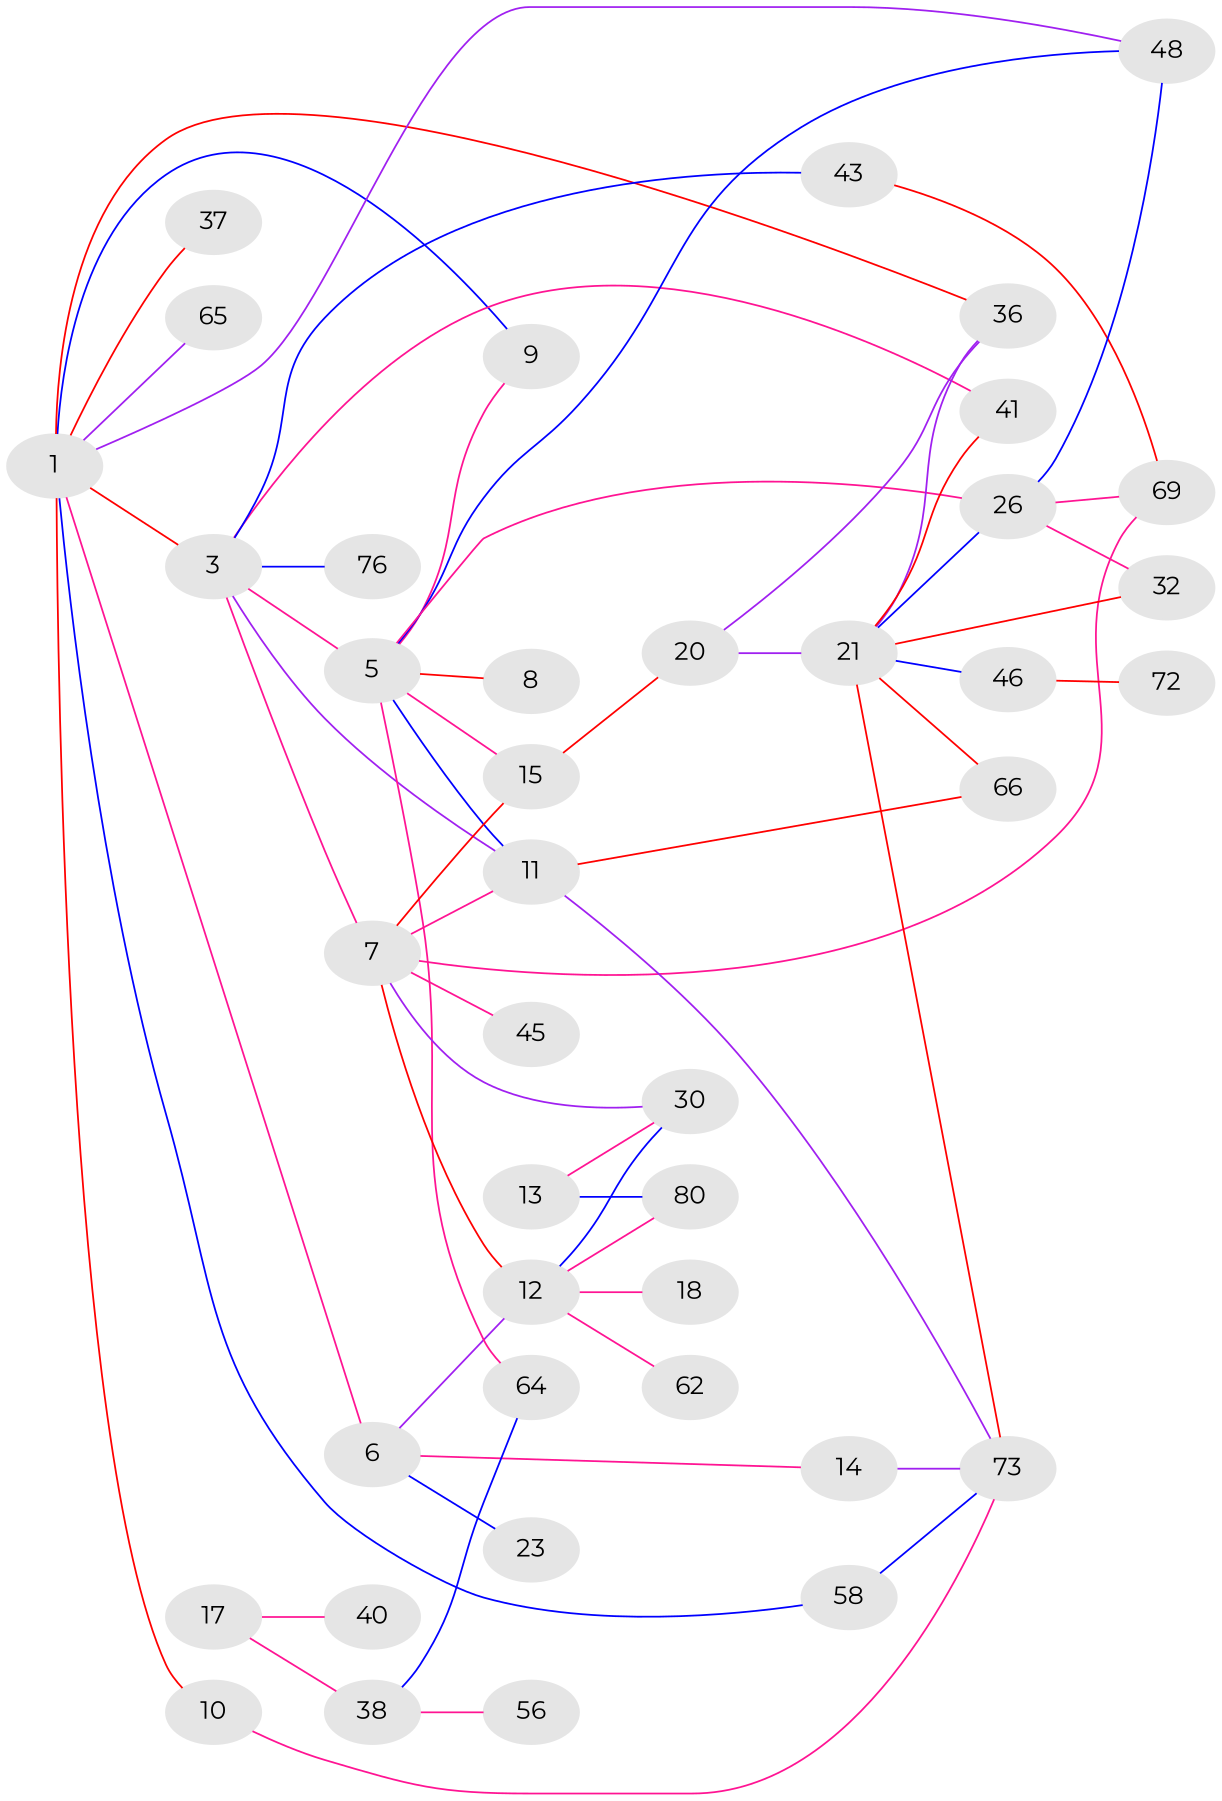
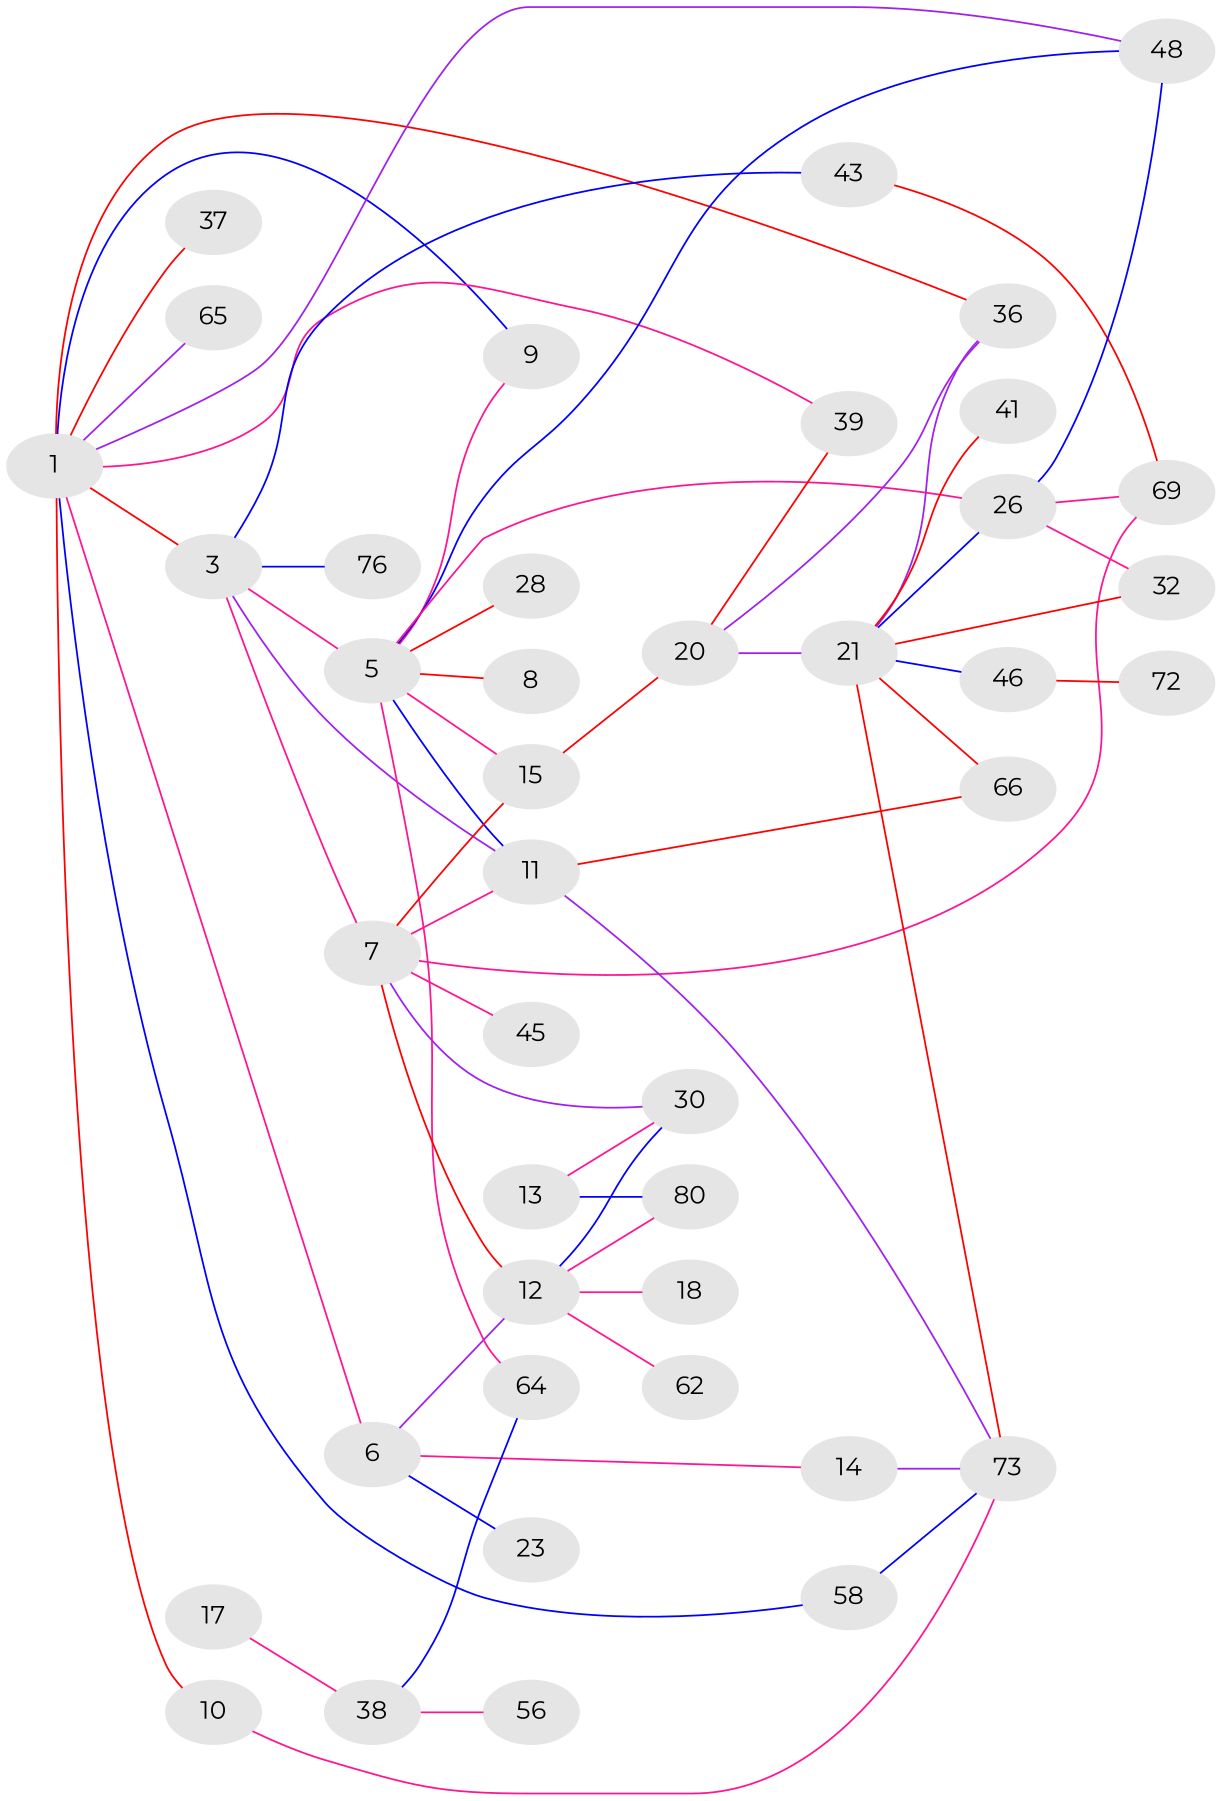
edge "41" -- "3": removed
node "39": added
node "28": added
node "40": removed
